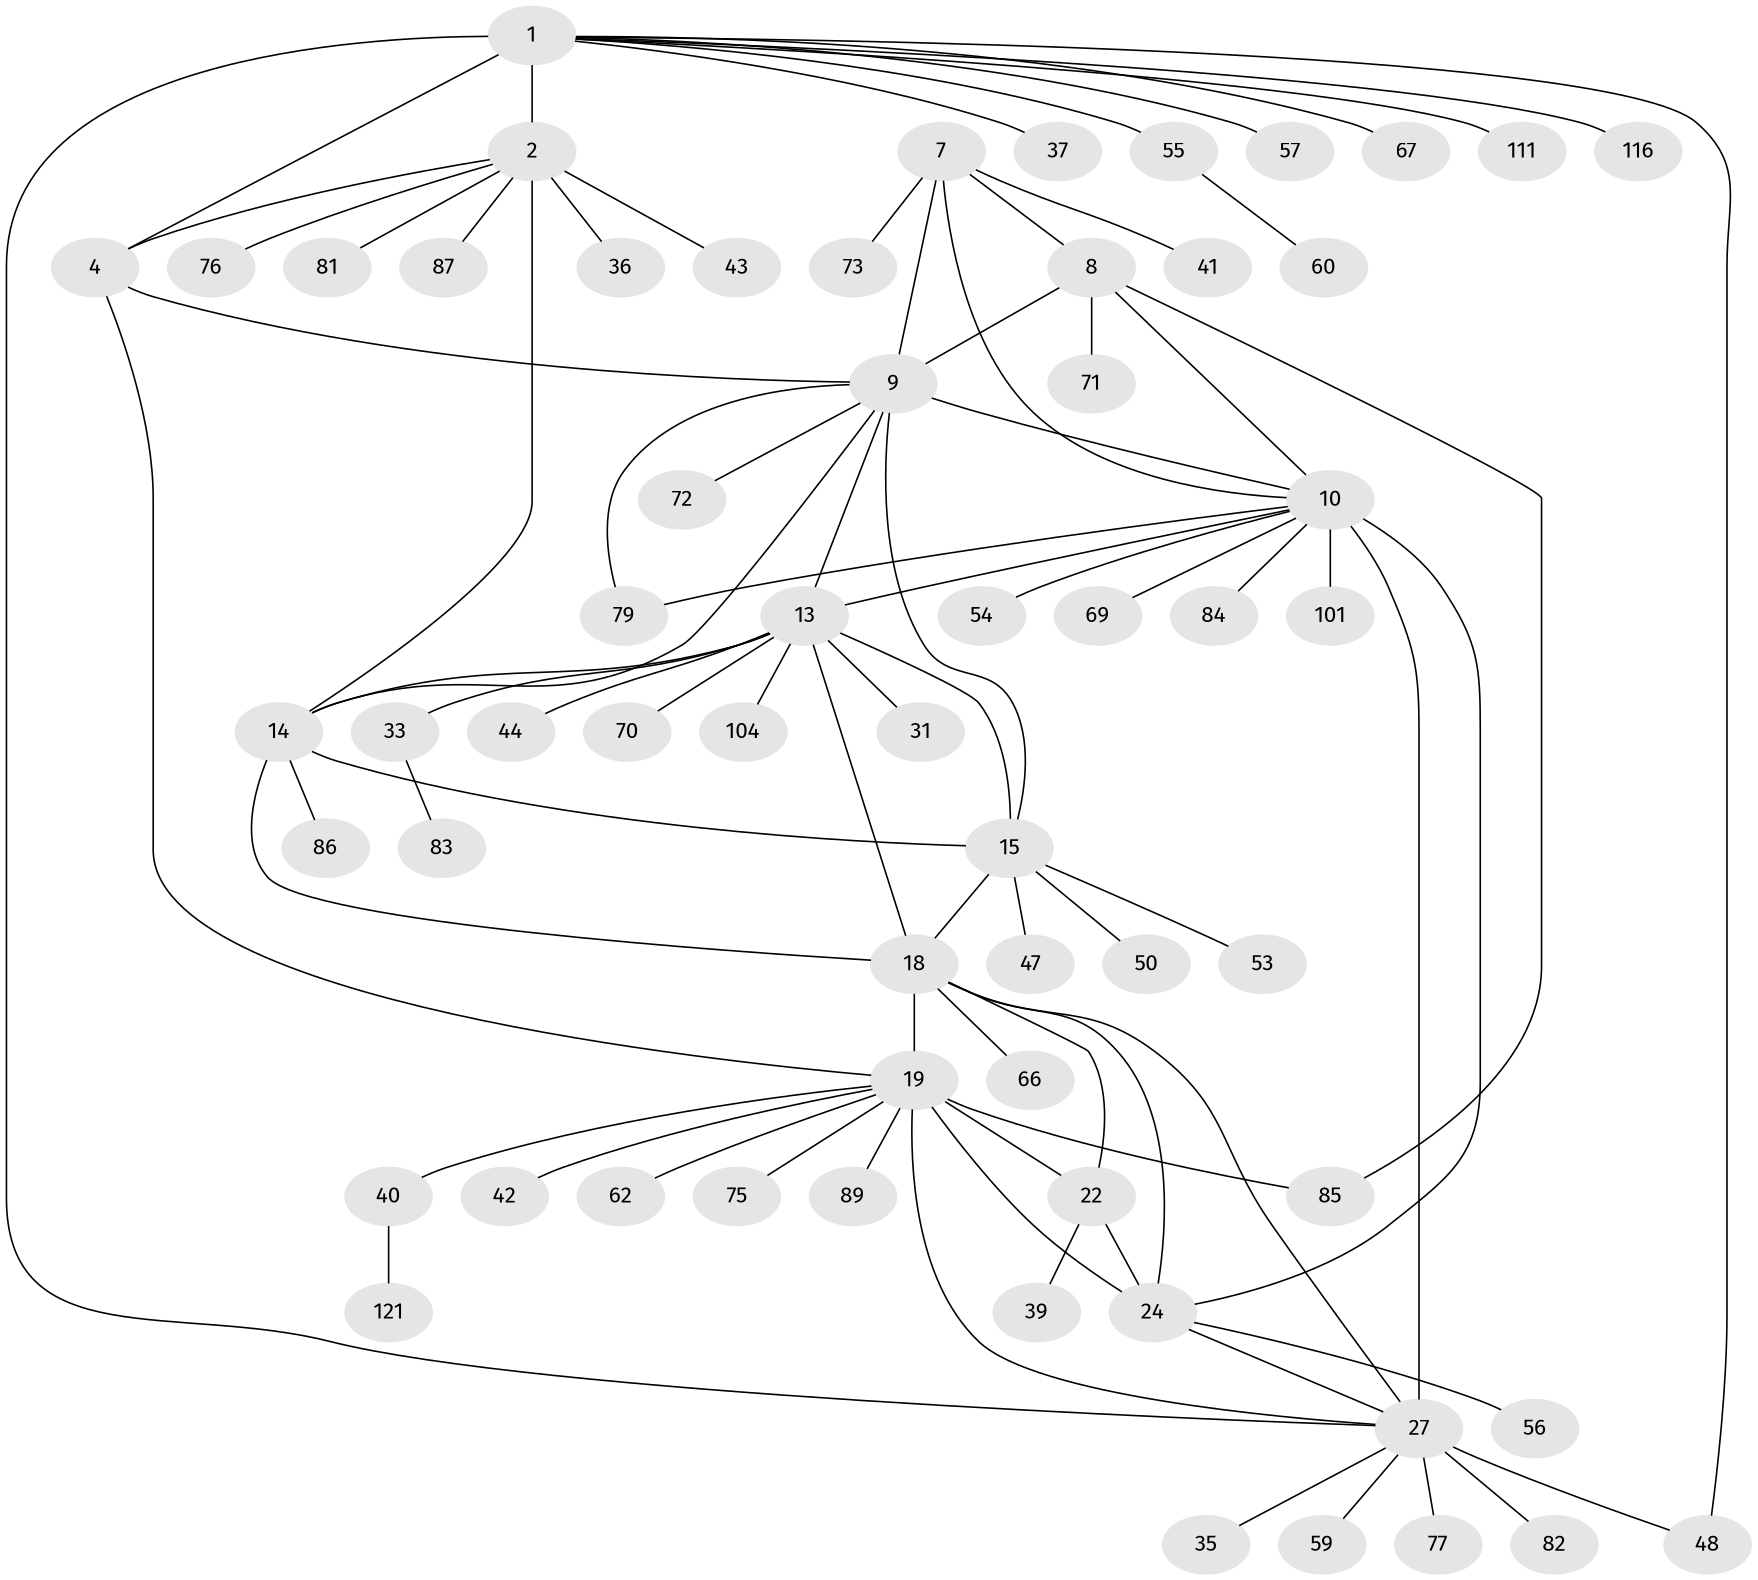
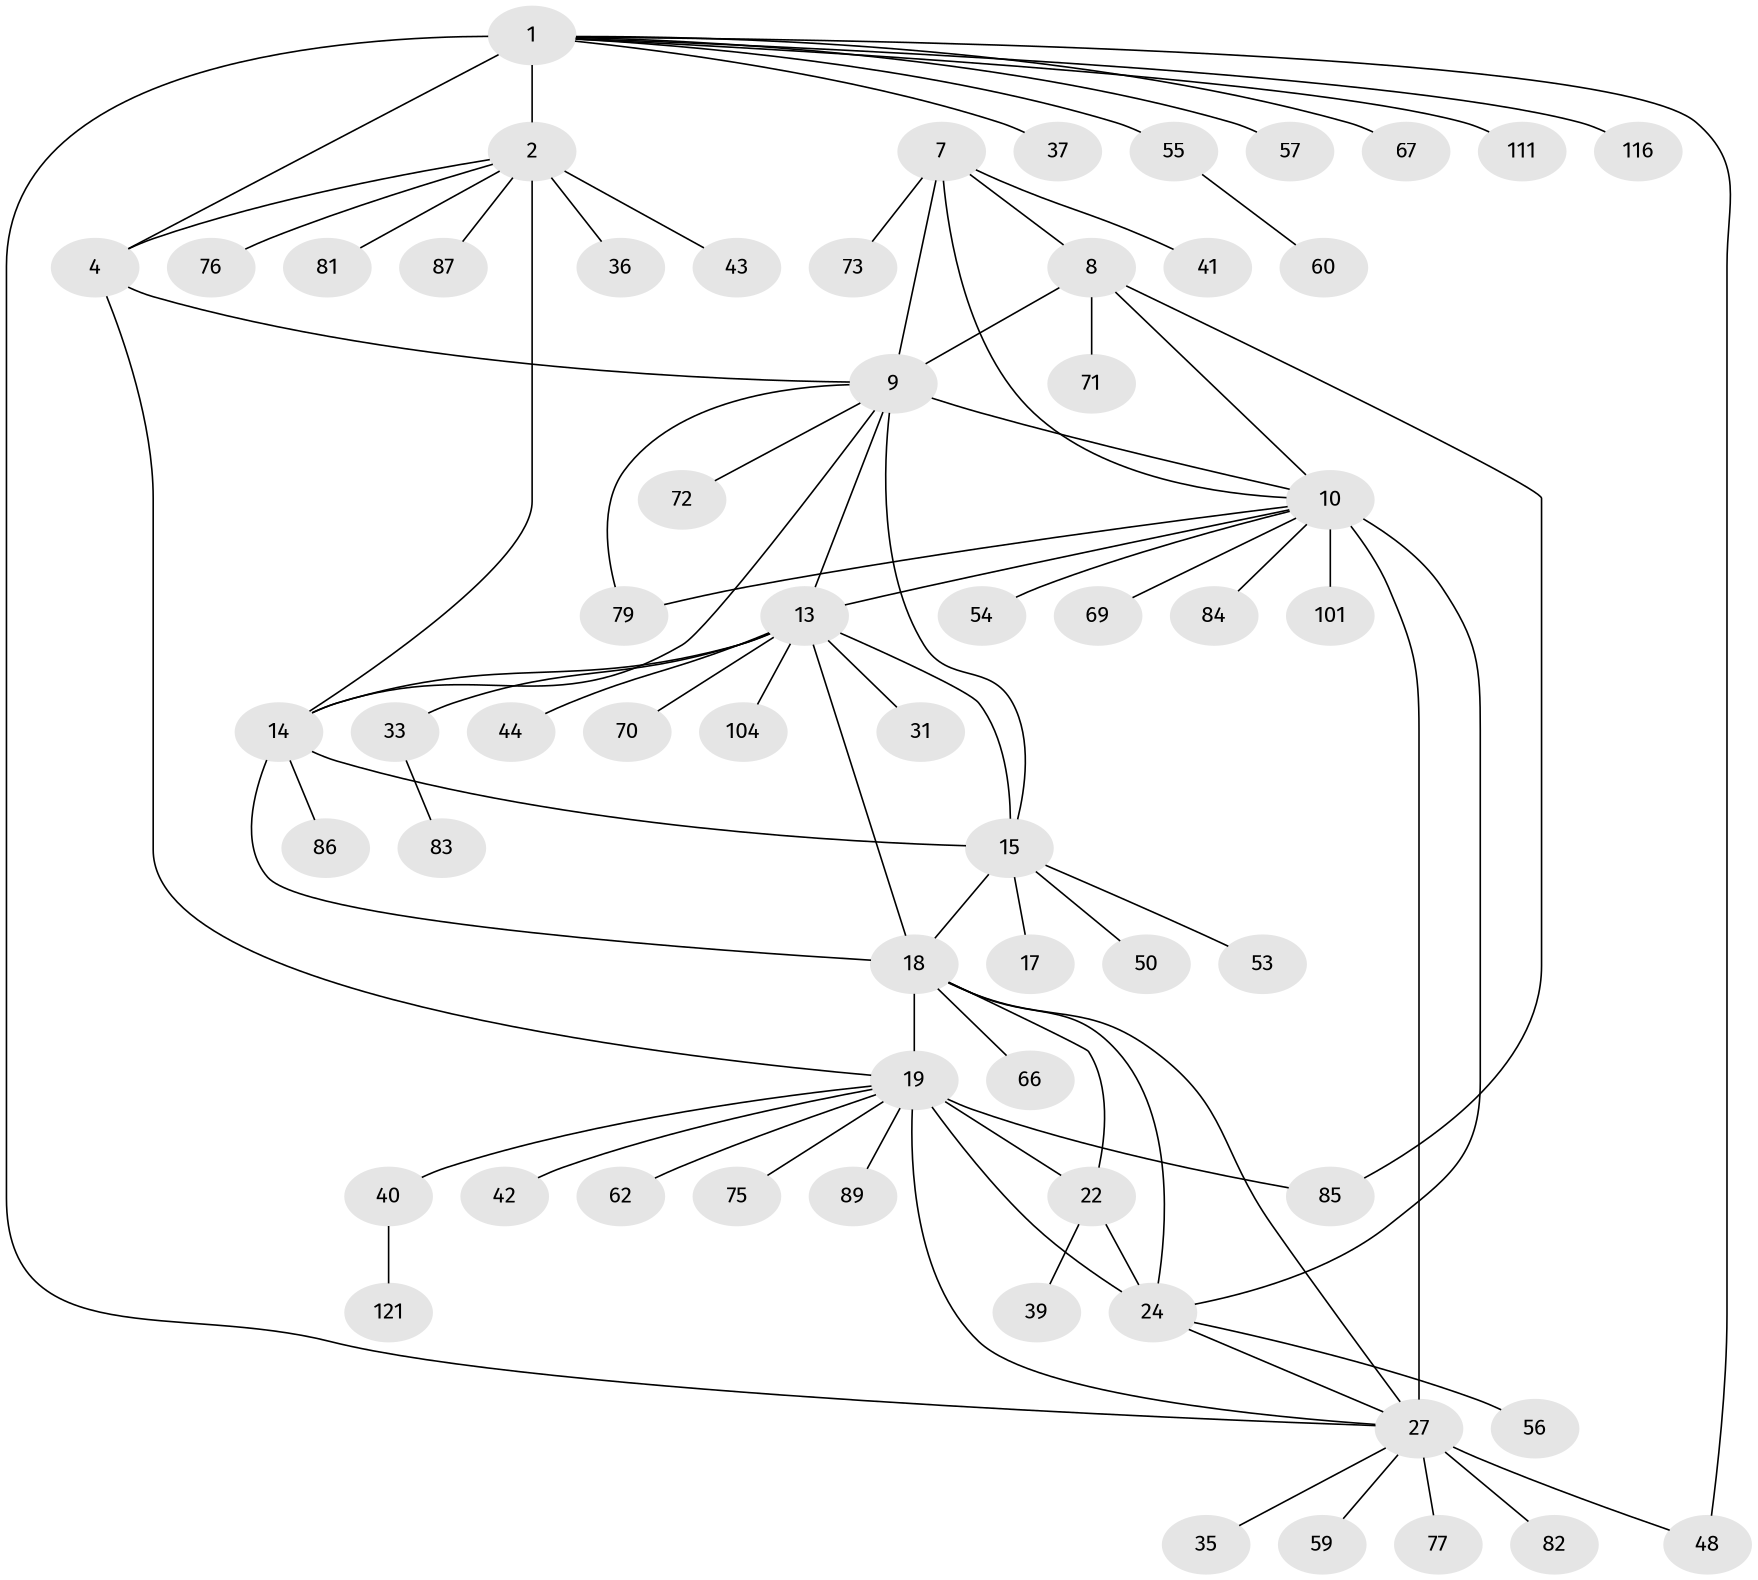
node "47": label "47" -> "17"
